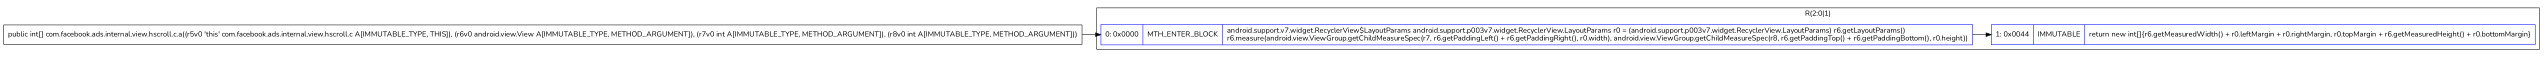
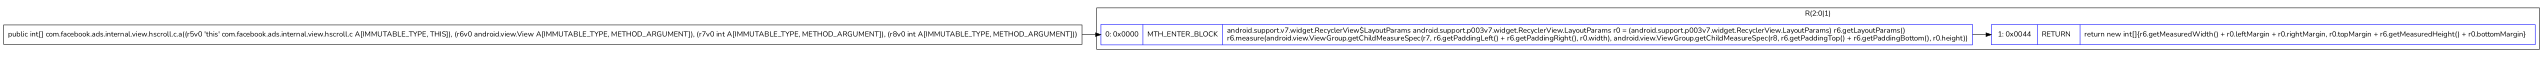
node "1: 0x0044": text "IMMUTABLE" -> "RETURN"
